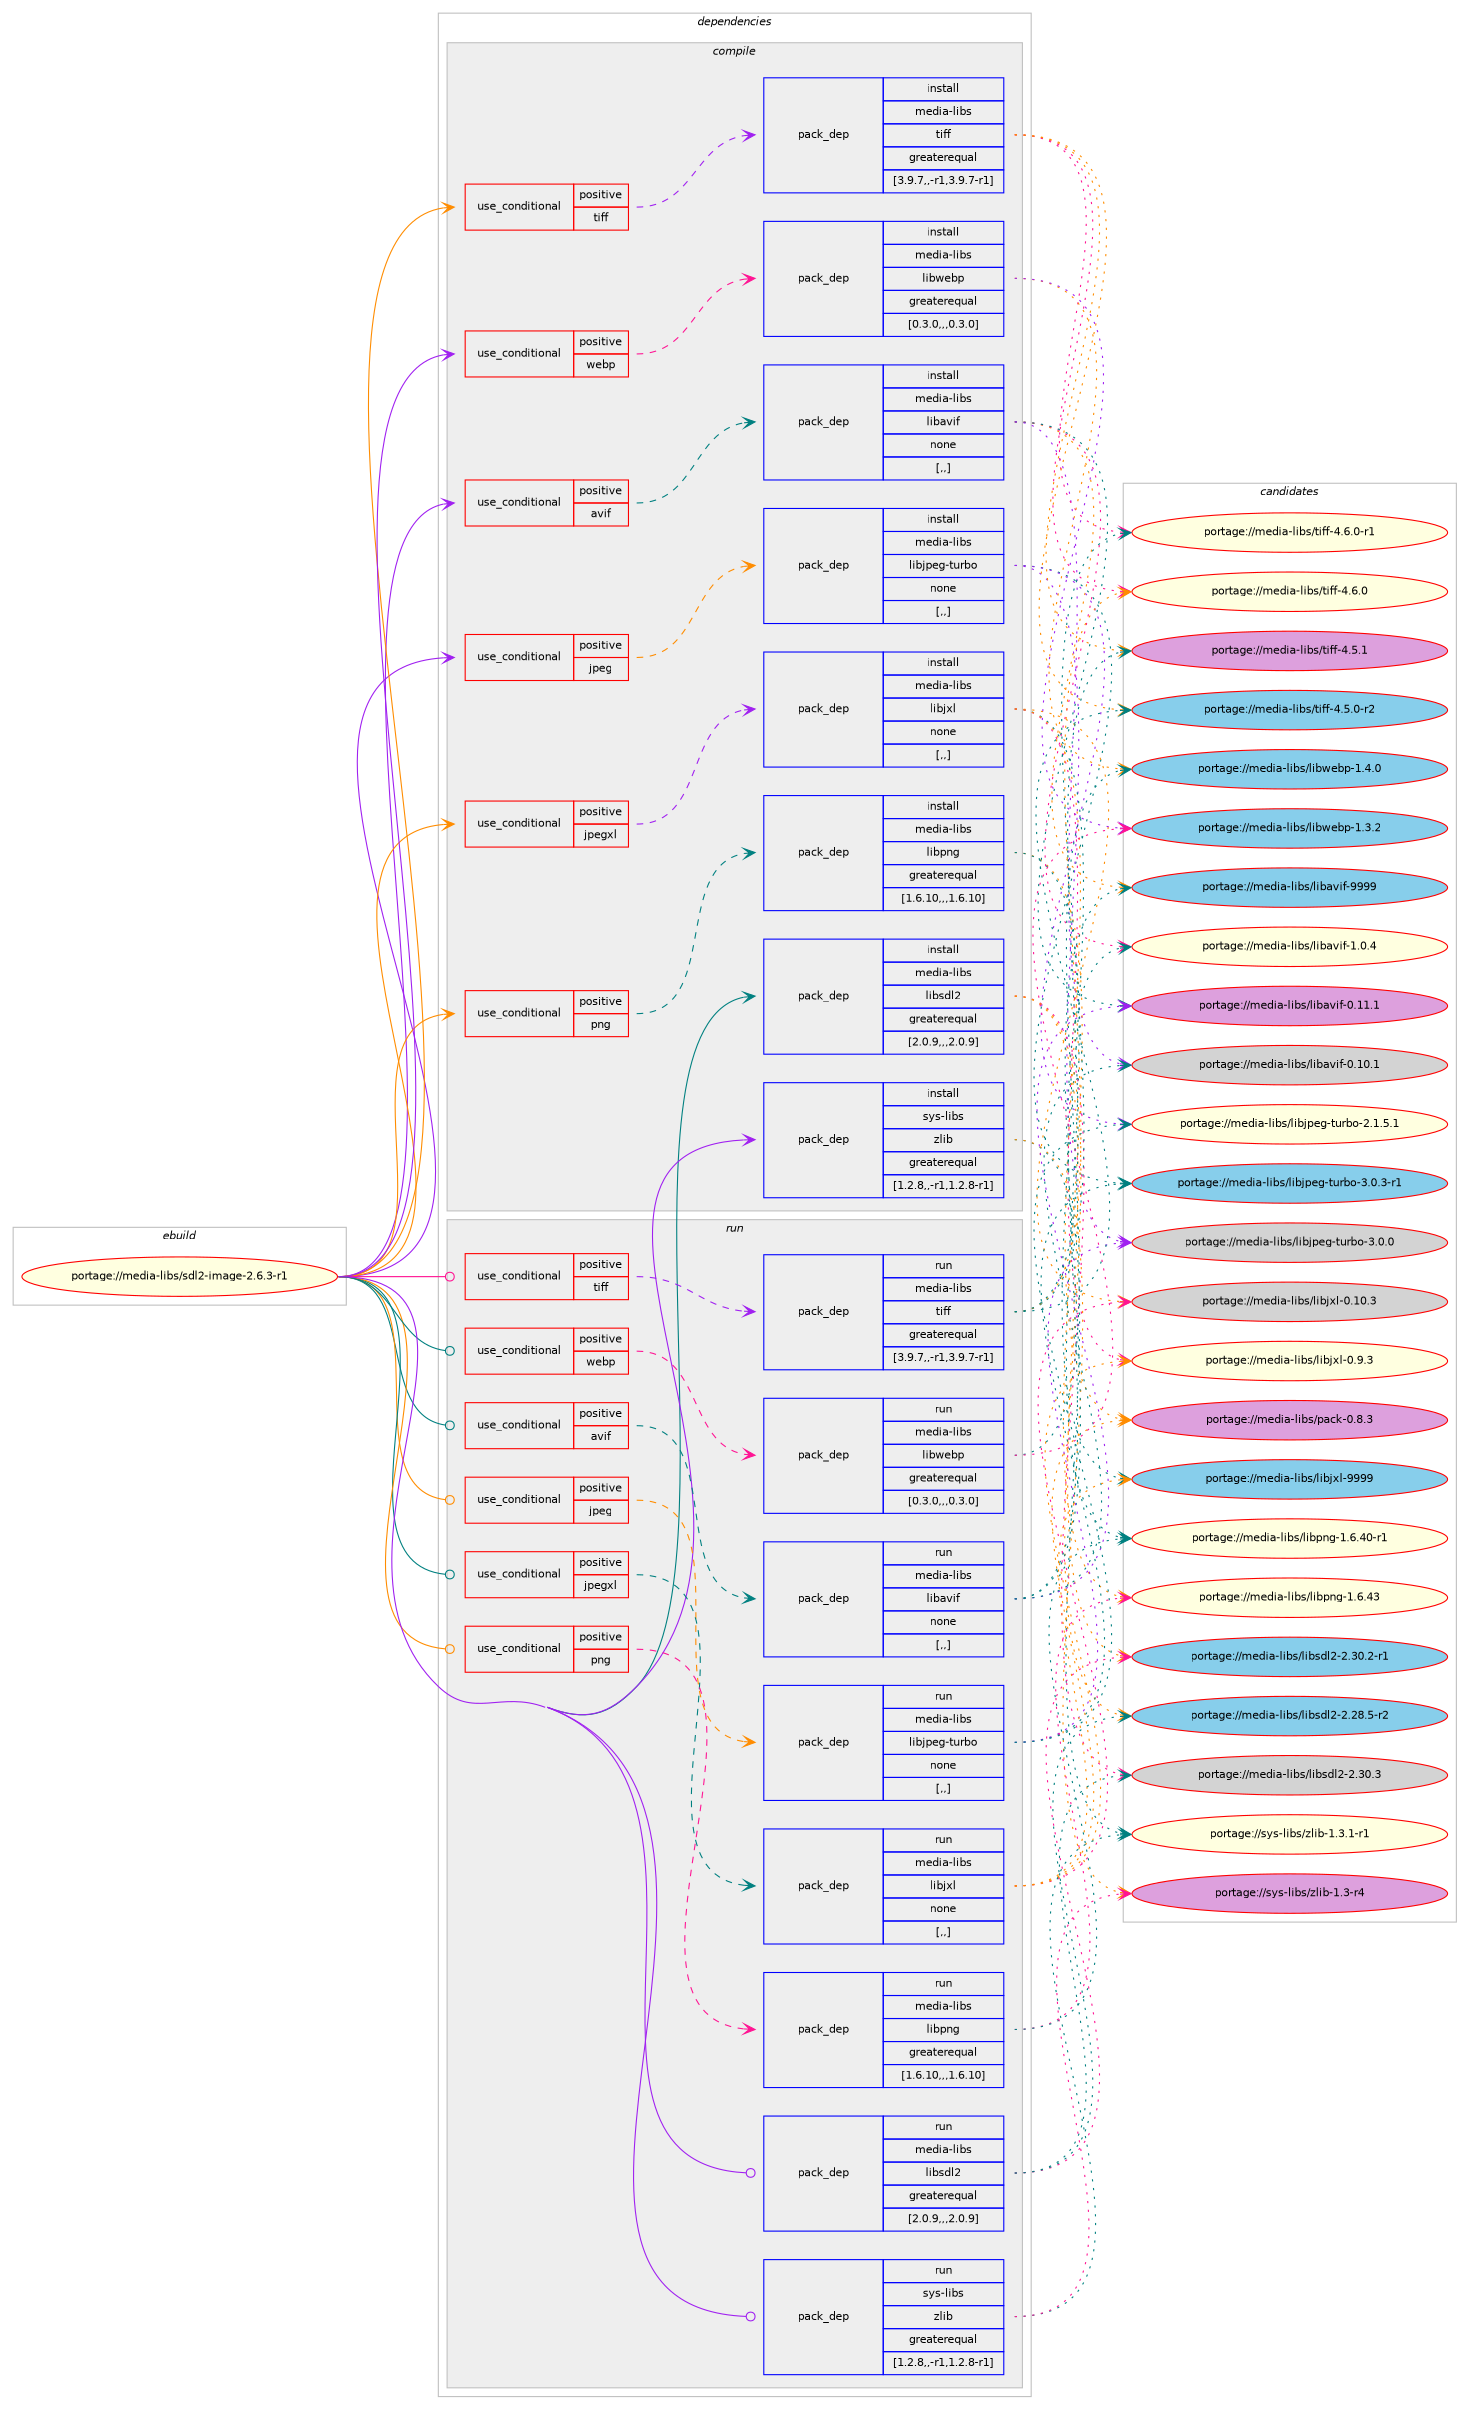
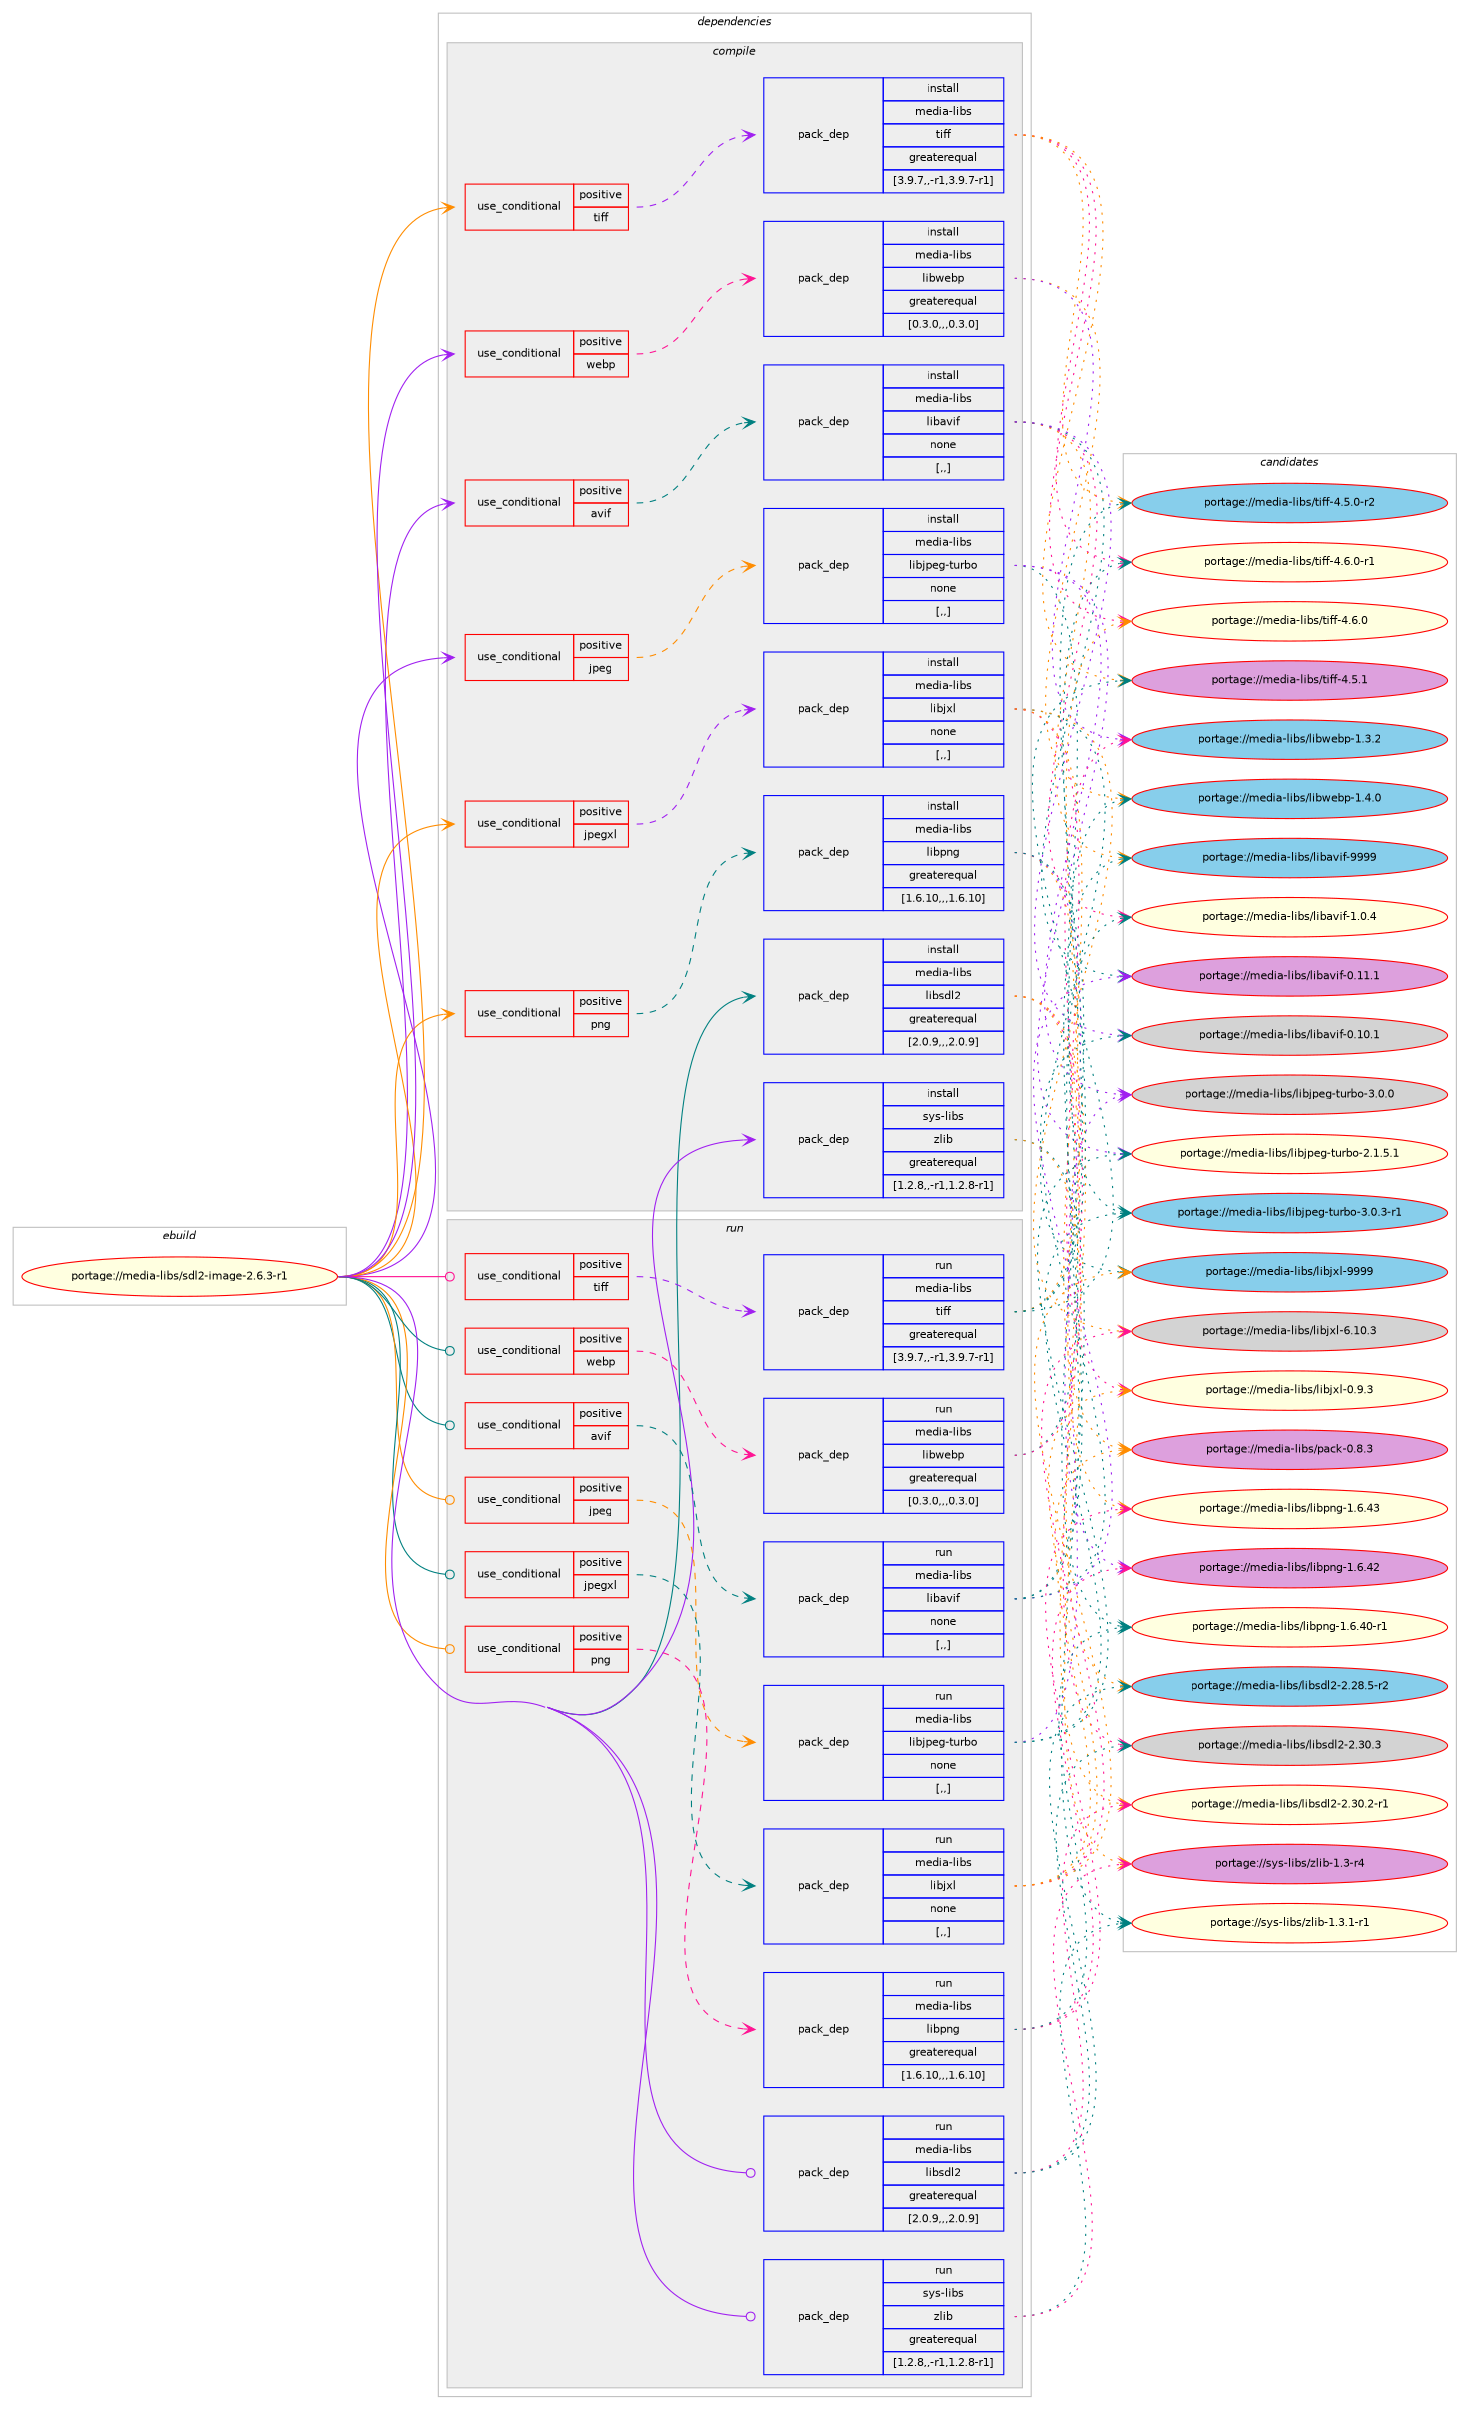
node "portage://media-libs/libjxl-0.10.3": label "portage://media-libs/libjxl-0.10.3" -> "portage://media-libs/libjxl-6.10.3"
node "portage://media-libs/libpng-1.6.42": added
node "portage://media-libs/libsdl2-2.30.2-r1": fillcolor skyblue -> lightyellow
